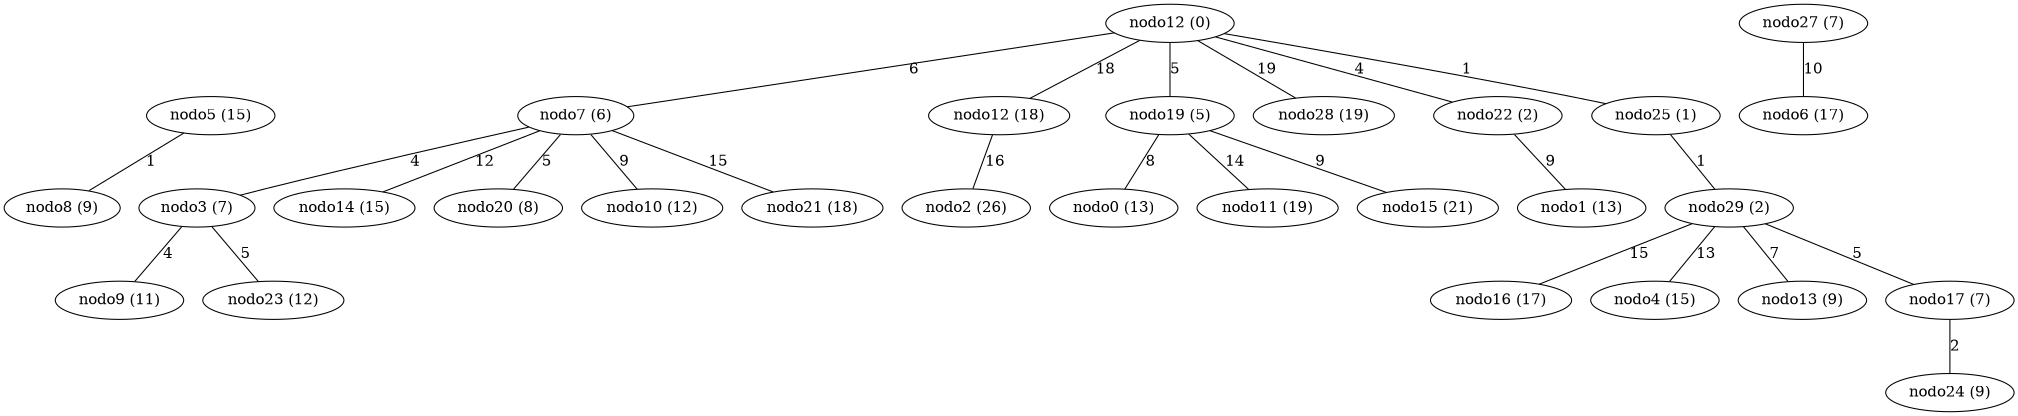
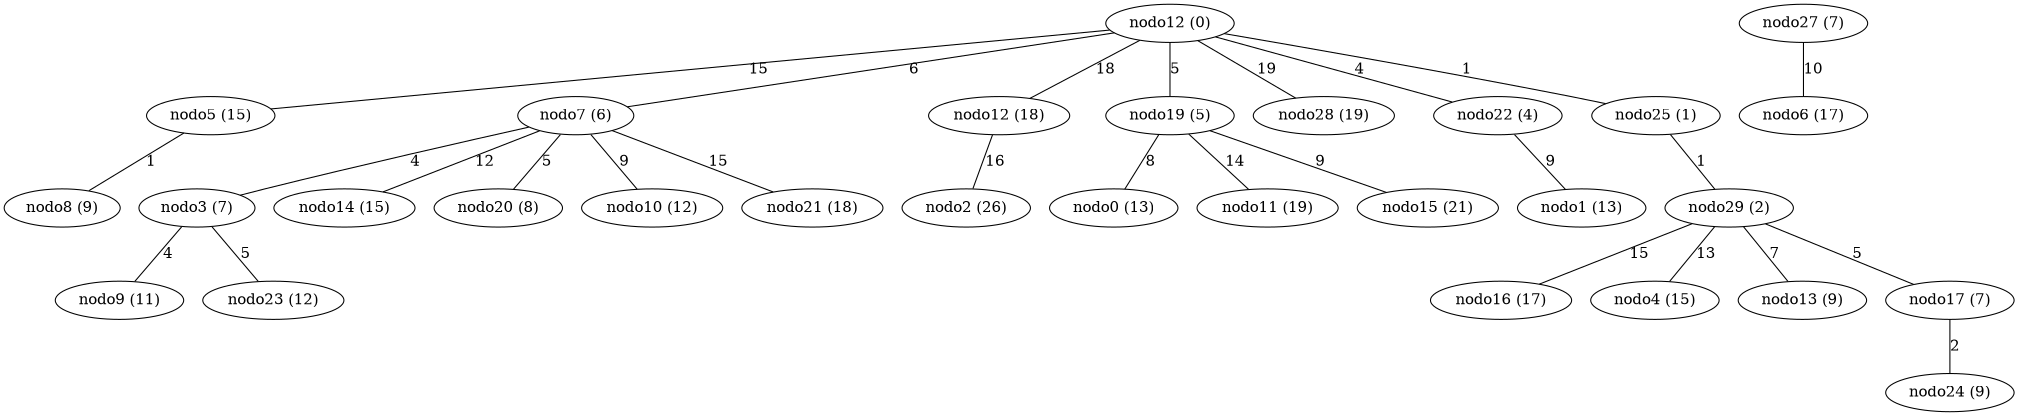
edge "nodo12 (0)" -- "nodo5 (15)": added, label "15"
node "nodo22 (2)": label "nodo22 (2)" -> "nodo22 (4)"
